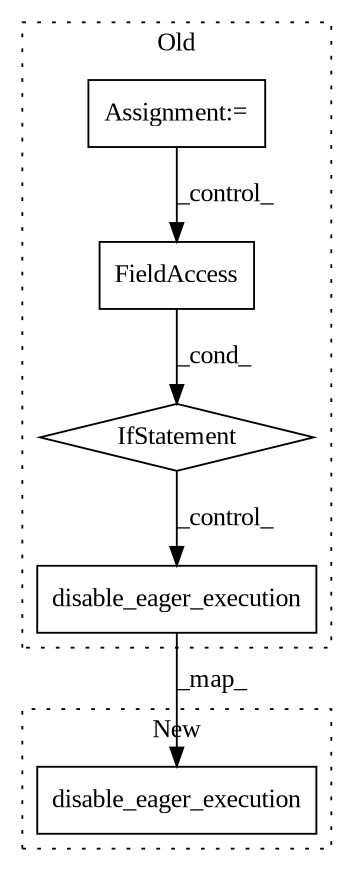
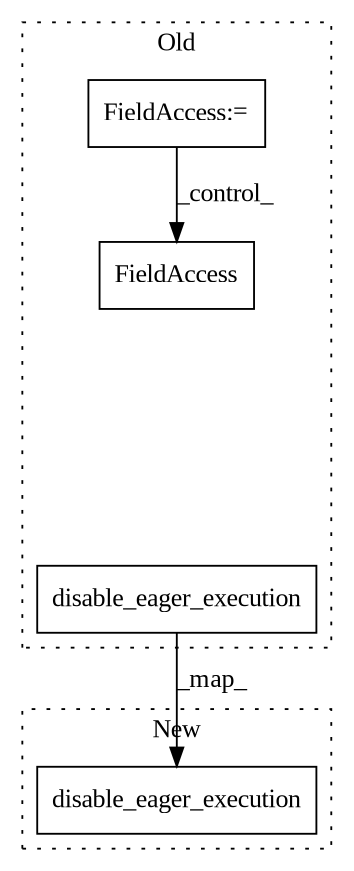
node "Assignment:=": label "Assignment:=" -> "FieldAccess:="
node "IfStatement": removed
